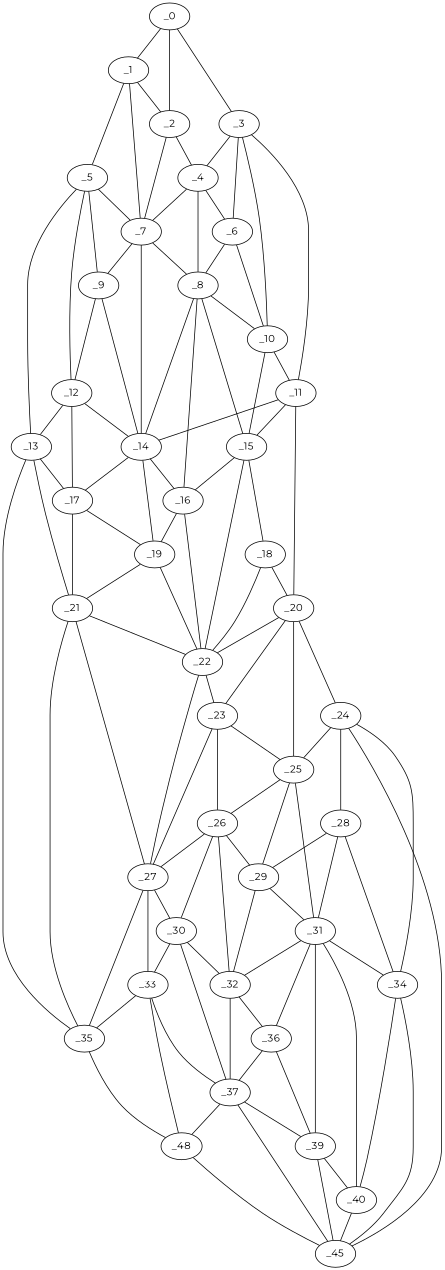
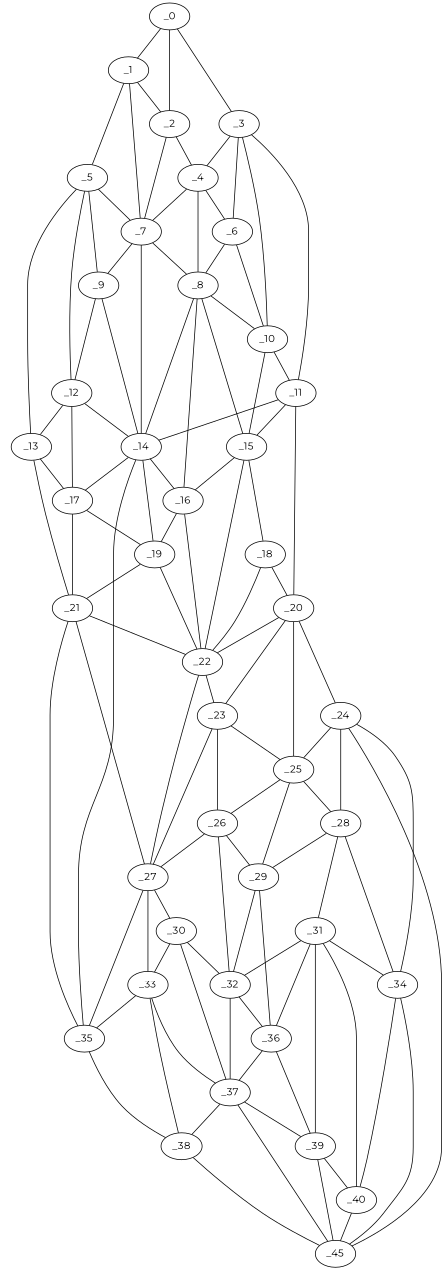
edge "_13" -- "_35": now "_14" -- "_35"
edge "_25" -- "_31": now "_25" -- "_28"
edge "_26" -- "_30": removed
edge "_29" -- "_31": now "_29" -- "_36"
node "_48": label "_48" -> "_38"
